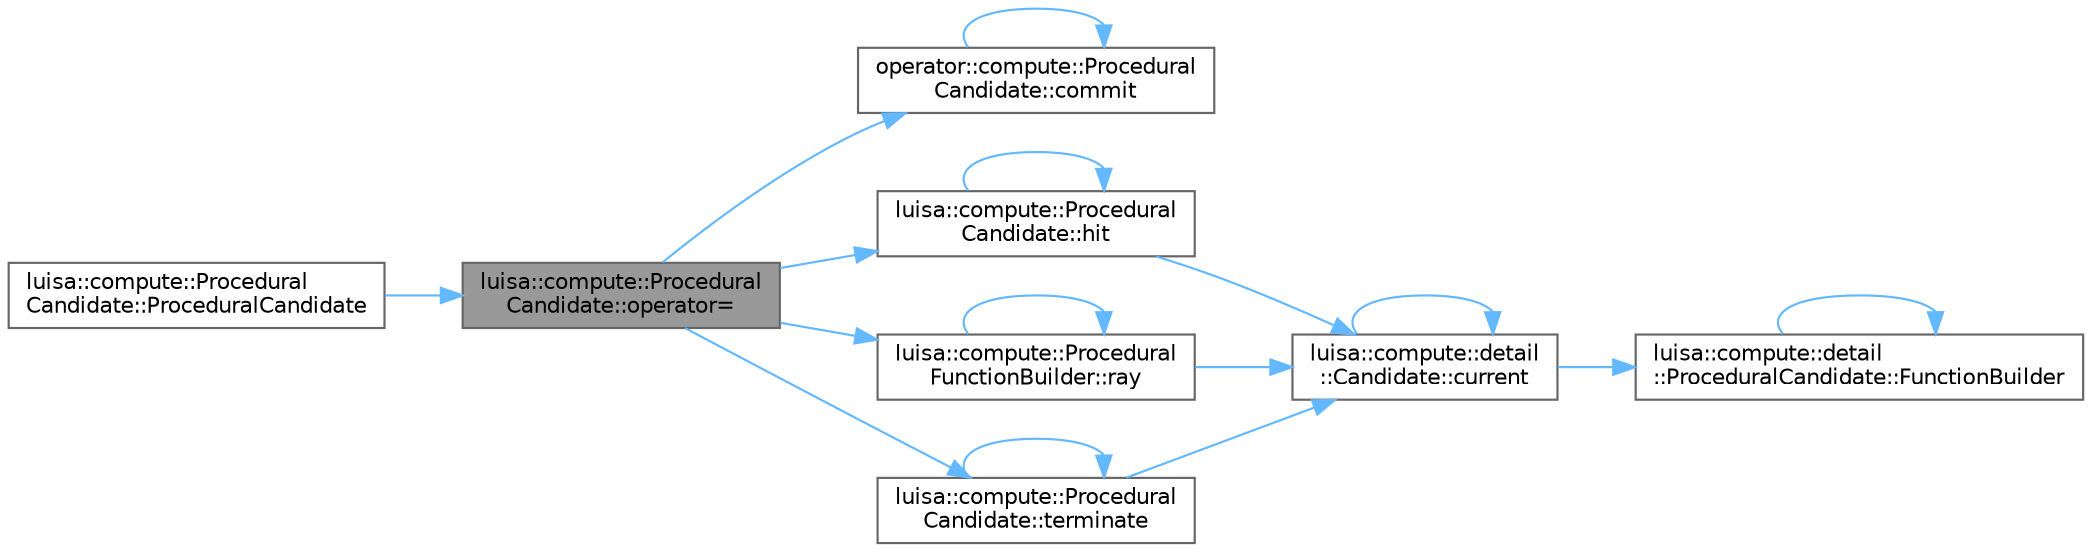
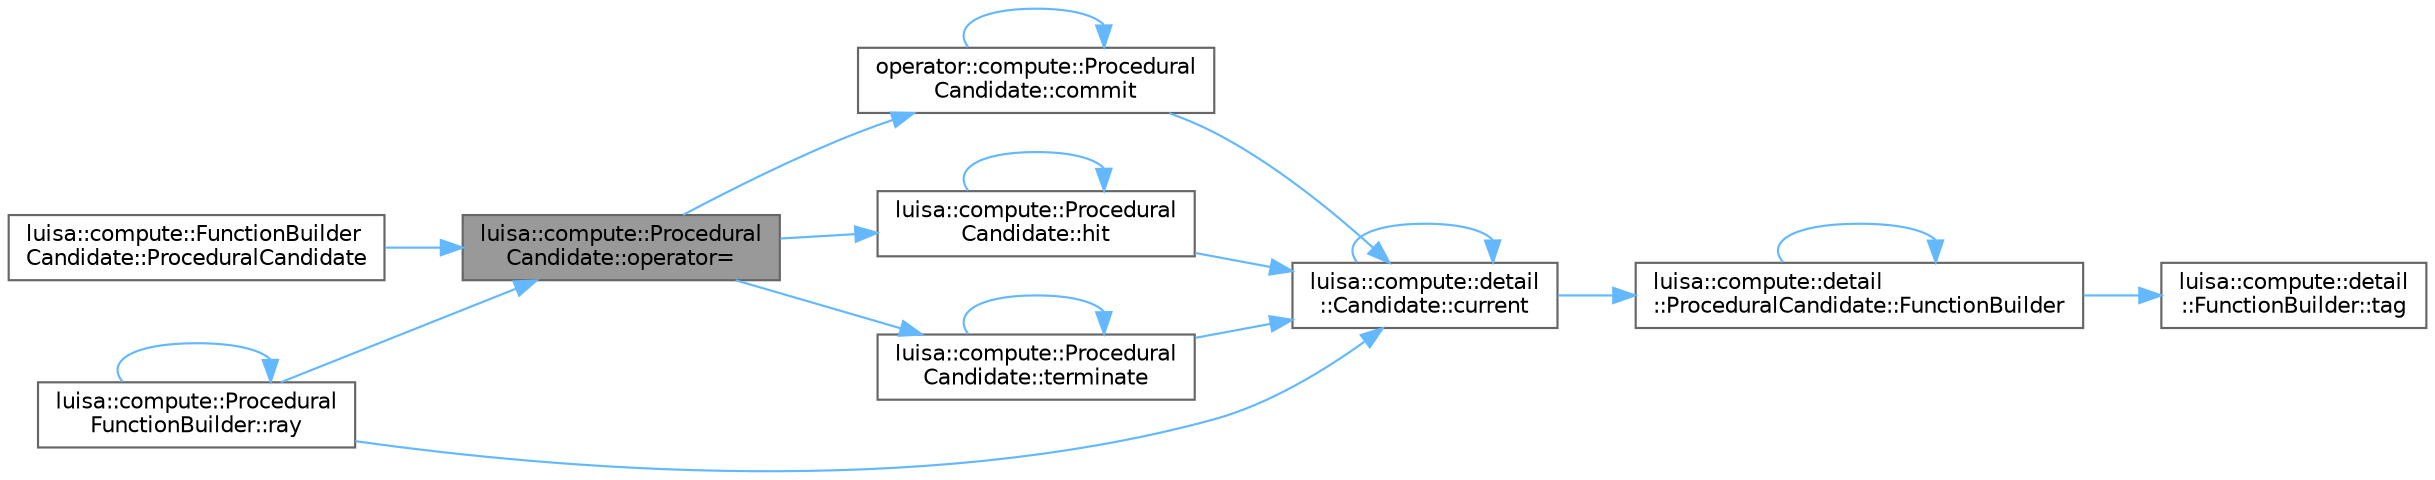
edge "operator::compute::Procedural Candidate::commit" -> "luisa::compute::detail ::Candidate::current": added
node "luisa::compute::Procedural Candidate::ProceduralCandidate": label "luisa::compute::Procedural Candidate::ProceduralCandidate" -> "luisa::compute::FunctionBuilder Candidate::ProceduralCandidate"
node "luisa::compute::detail ::FunctionBuilder::tag": added
edge "luisa::compute::Procedural Candidate::operator=" -> "luisa::compute::Procedural FunctionBuilder::ray": reversed
